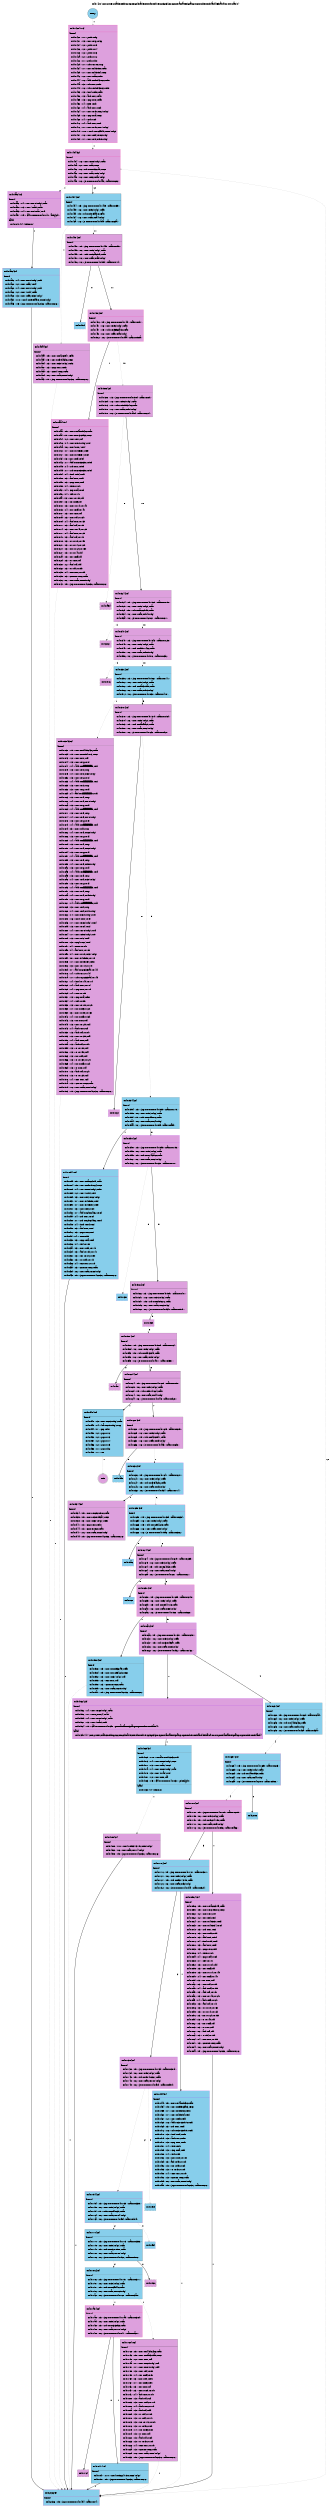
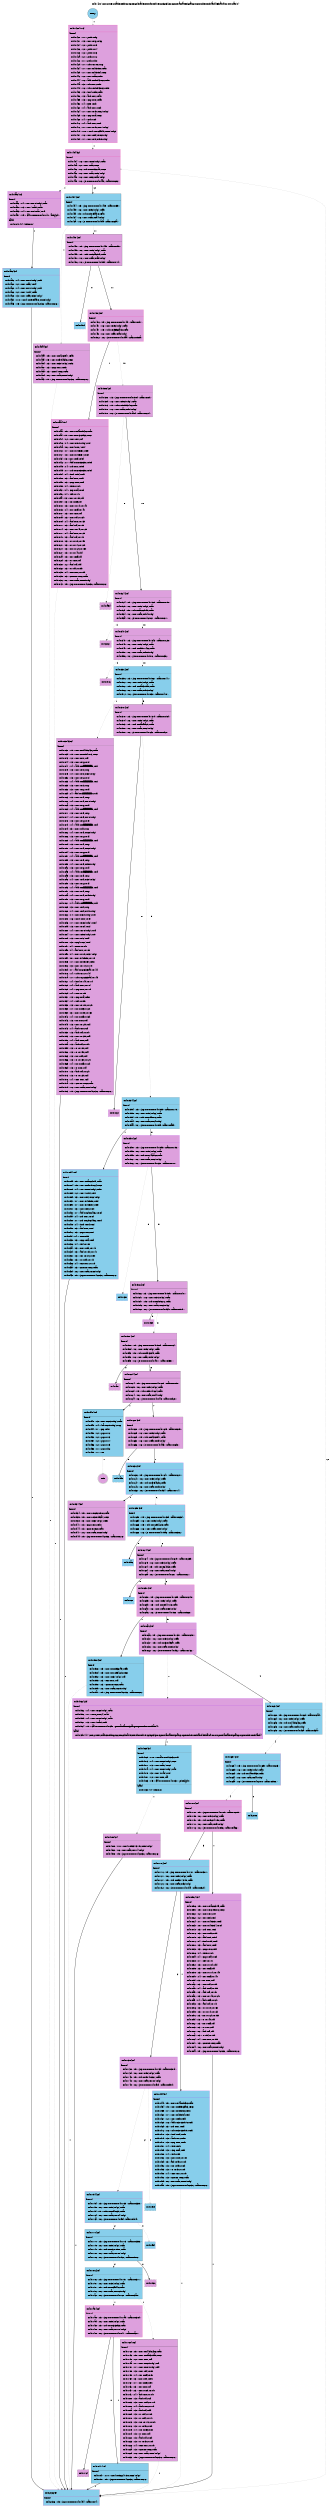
edge "0x401d3b" -> "0x4015e8 [28]": now "0x4015cc [28]" -> "0x4015e8 [28]"
edge "0x401620 [28]" -> "0x40163c [28]": style dotted -> bold
edge "0x4016ac [28]" -> "0x401b52 [23]": style bold -> dotted
edge "0x401838 [336]" -> "0x402036 [5]": style dotted -> bold
